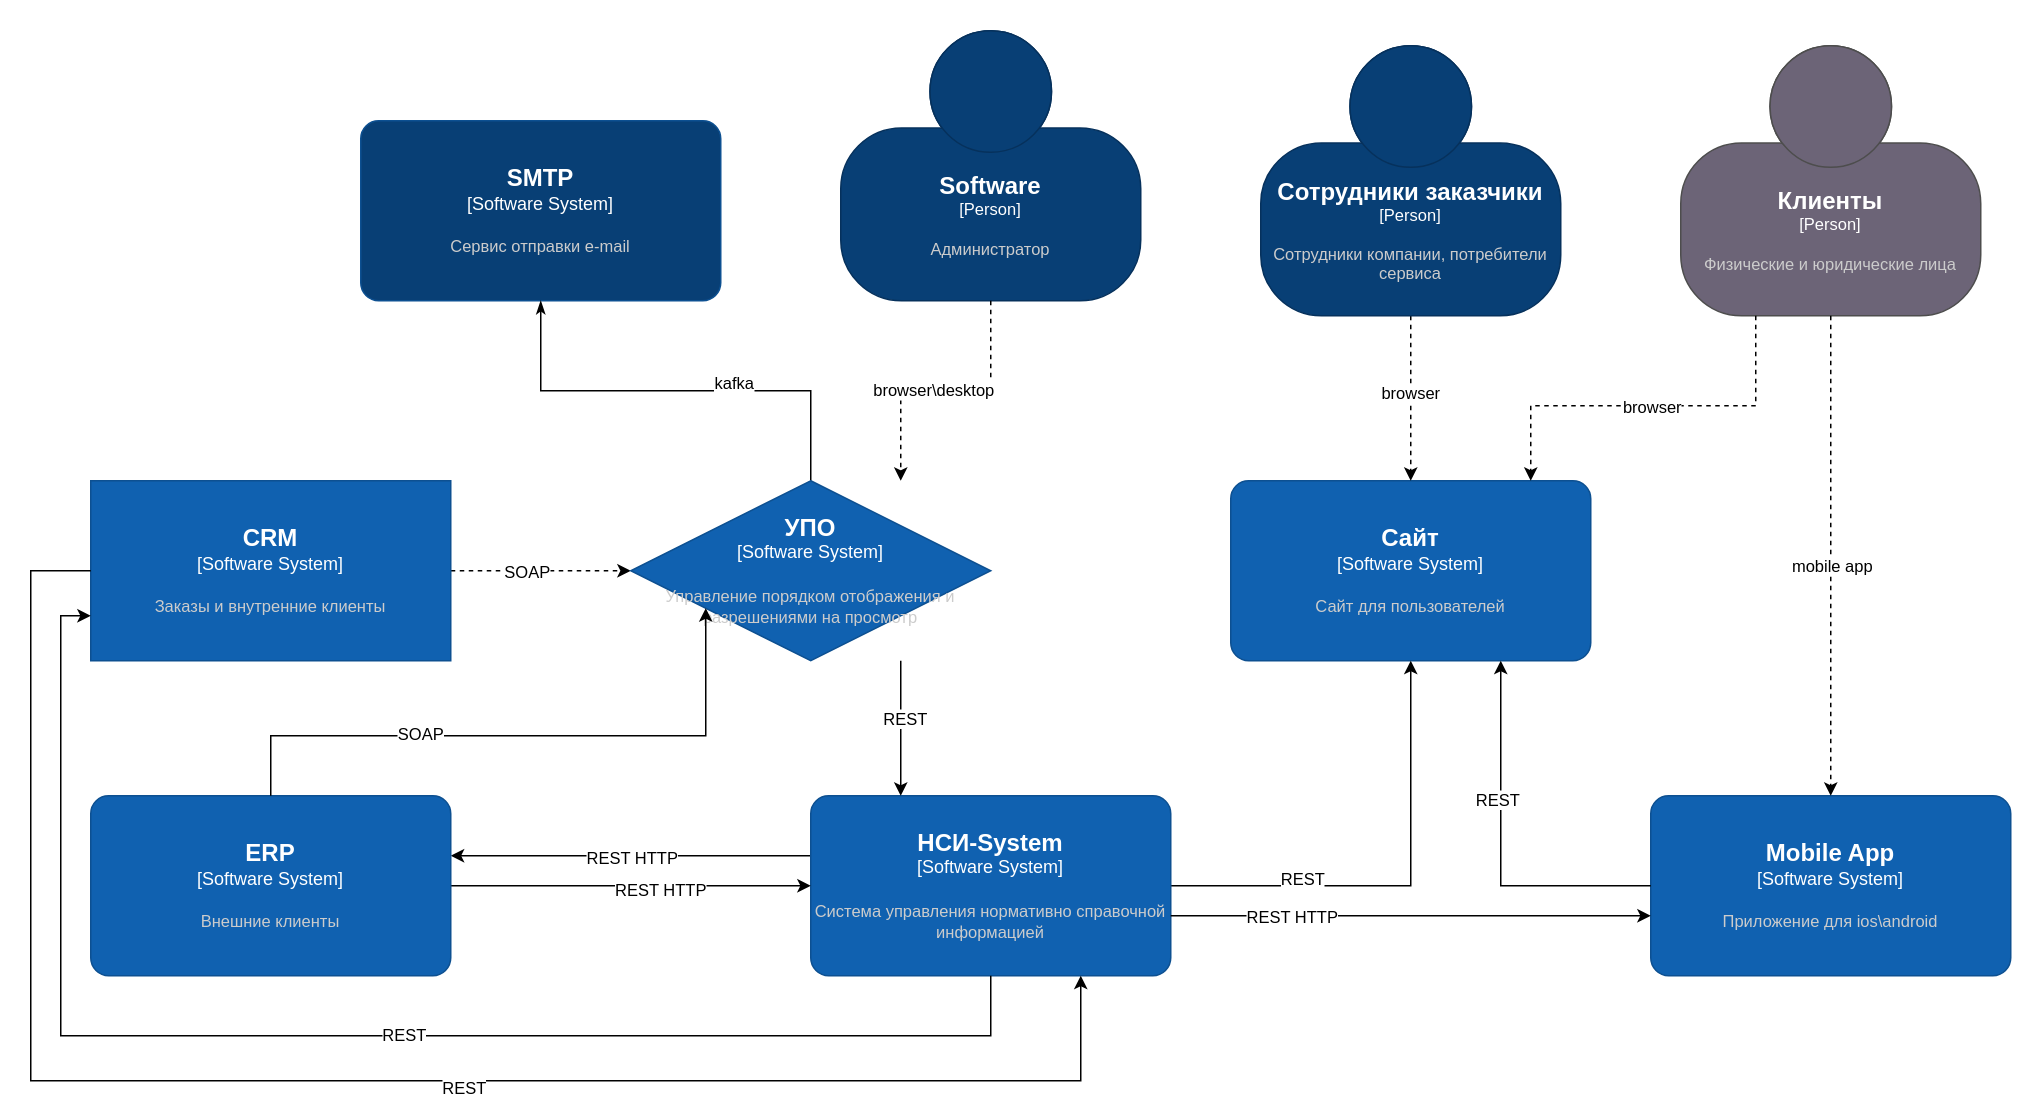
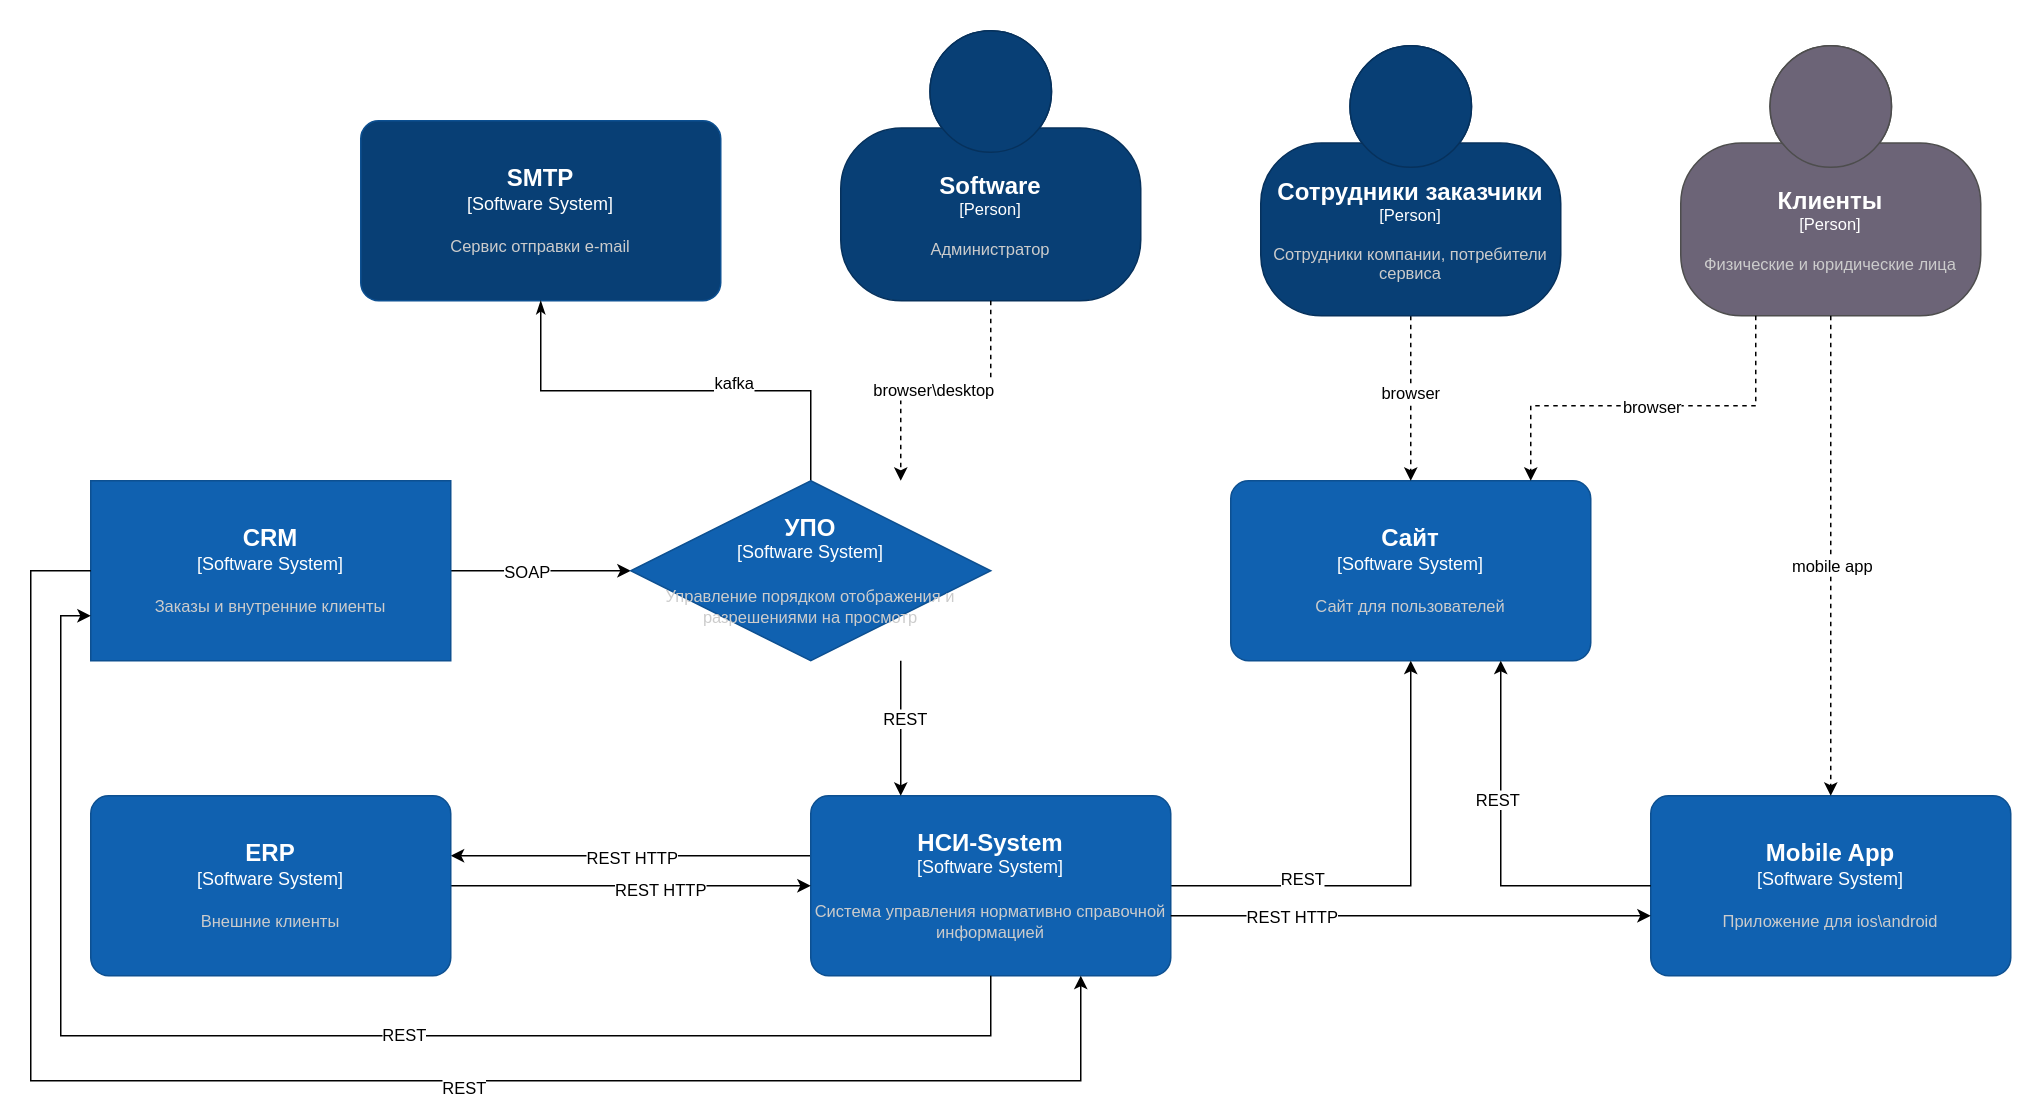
edge "CRM [Software System] Заказы и внутренние клиенты" -> "УПО [Software System] Управление порядком отображения и разрешениями на просмотр": style dashed -> solid
edge "ERP [Software System] Внешние клиенты" -> "УПО [Software System] Управление порядком отображения и разрешениями на просмотр": removed, label "SOAP"
